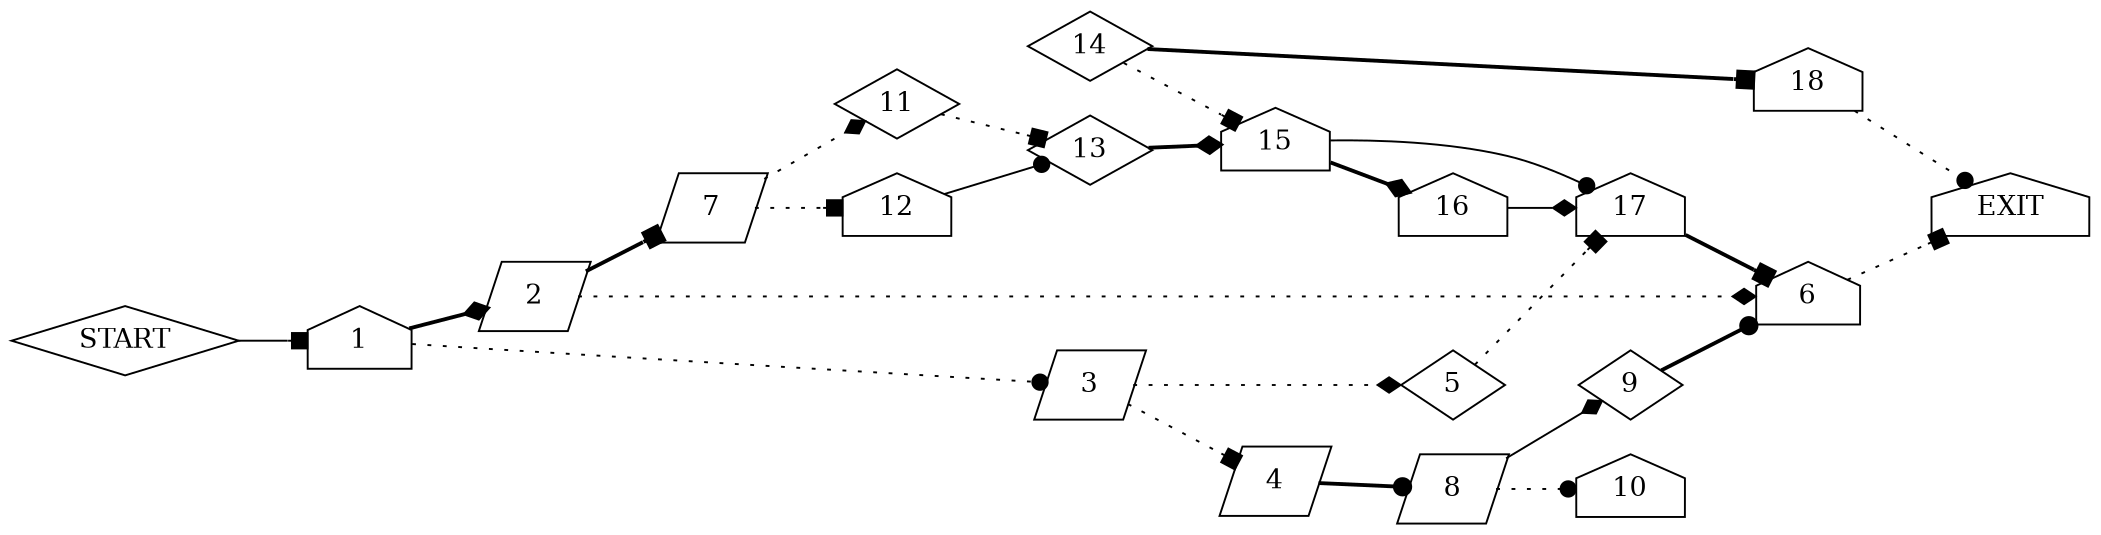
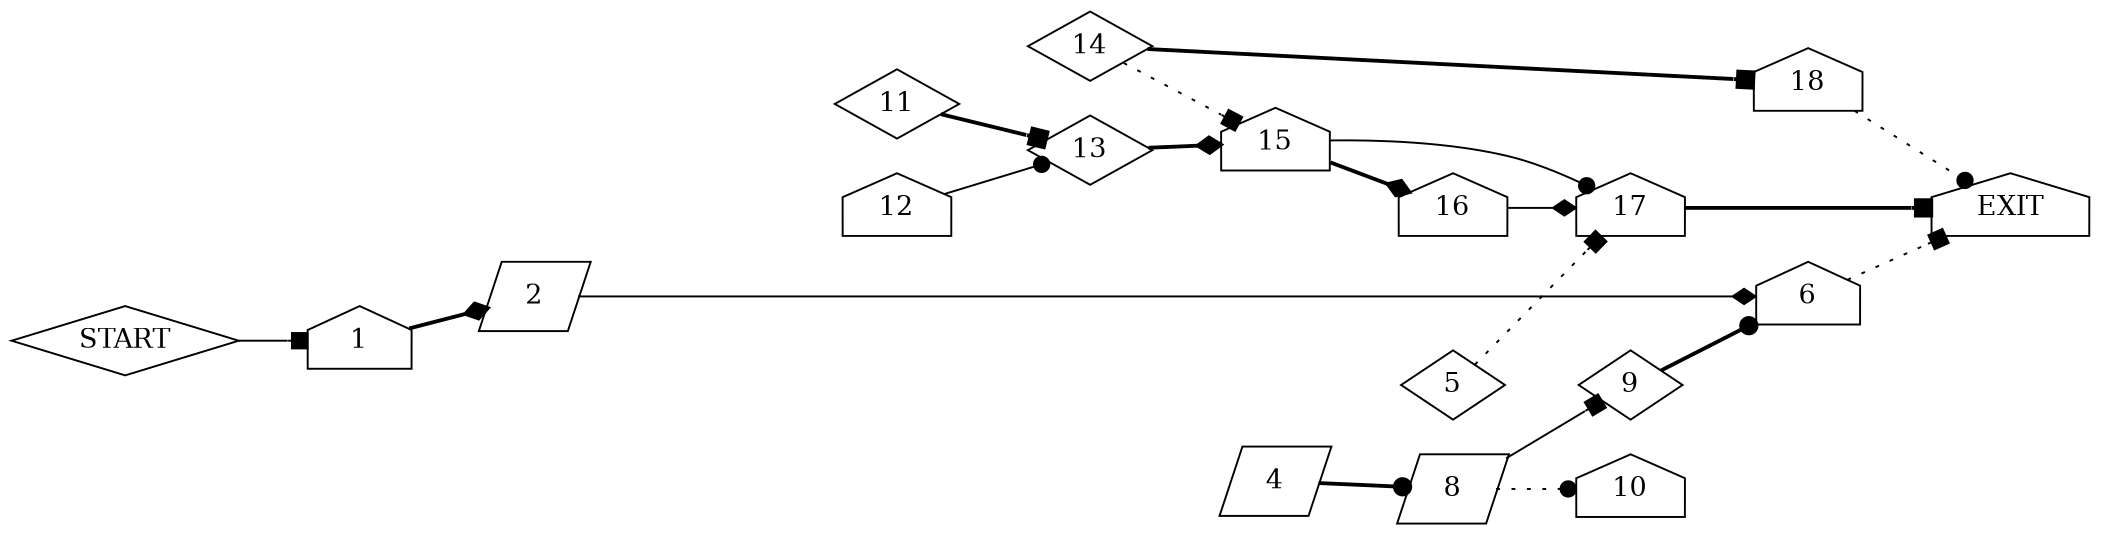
edge "11" -> "13": style dotted -> bold
node "7": removed
edge "17" -> "6": now "17" -> "EXIT"
edge "2" -> "6": style dotted -> solid
node "3": removed
edge "8" -> "9": arrowhead diamond -> box
